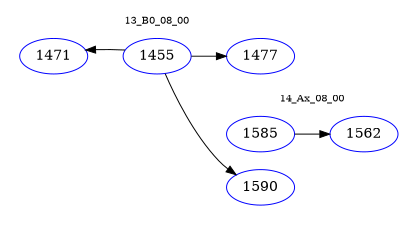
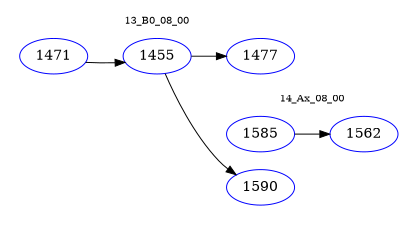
edge "1455" -> "1471": reversed
